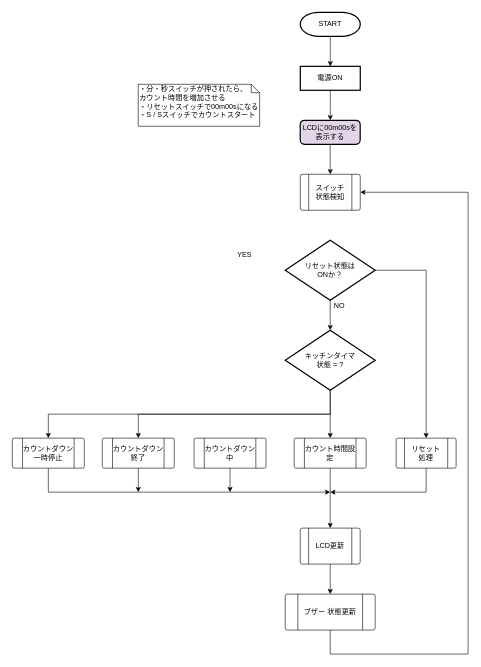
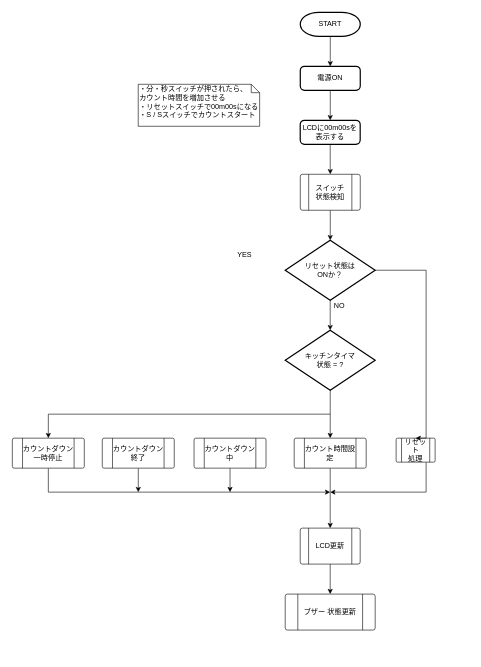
node "電源ON": shape rectangle -> rounded rectangle
node "LCDに00m00sを 表示する": fillcolor #e1d5e7 -> #ffffff
edge "スイッチ 状態検知" -> "リセット状態は ONか？": added
edge "キッチンタイマ 状態 = ?" -> "カウントダウン 終了": removed
node "リセット 処理": size 60x30 -> 39x24
edge "ブザー 状態更新" -> "スイッチ 状態検知": removed
